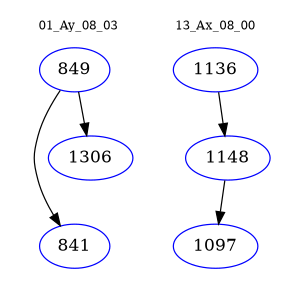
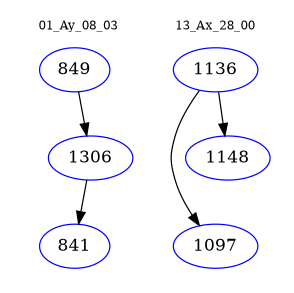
cluster "13_Ax_08_00": label "13_Ax_08_00" -> "13_Ax_28_00"
edge "849" -> "841": now "1306" -> "841"
edge "1148" -> "1097": now "1136" -> "1097"
